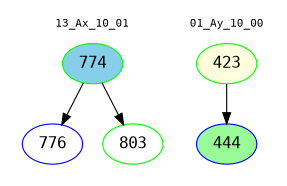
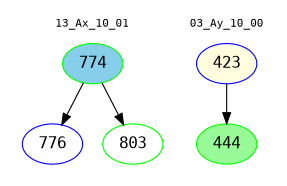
cluster "01_Ay_10_00": label "01_Ay_10_00" -> "03_Ay_10_00"
node "423": color green -> blue
node "444": color blue -> green
